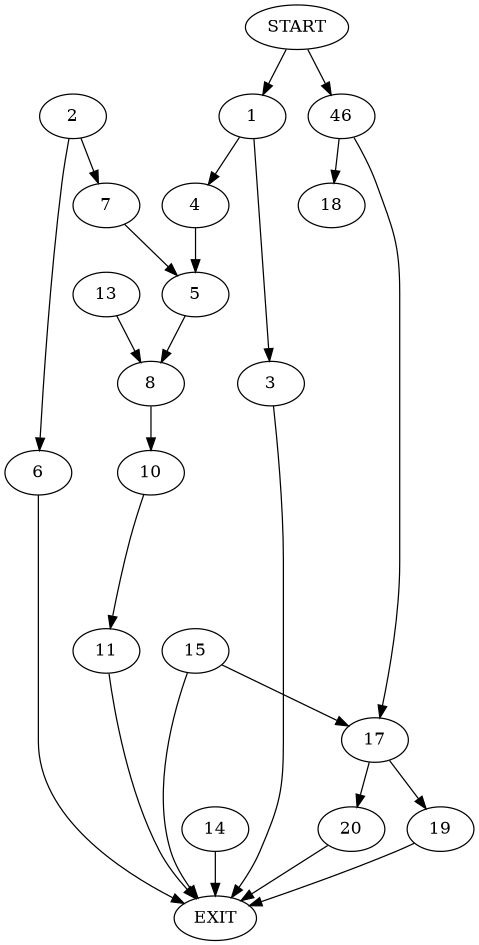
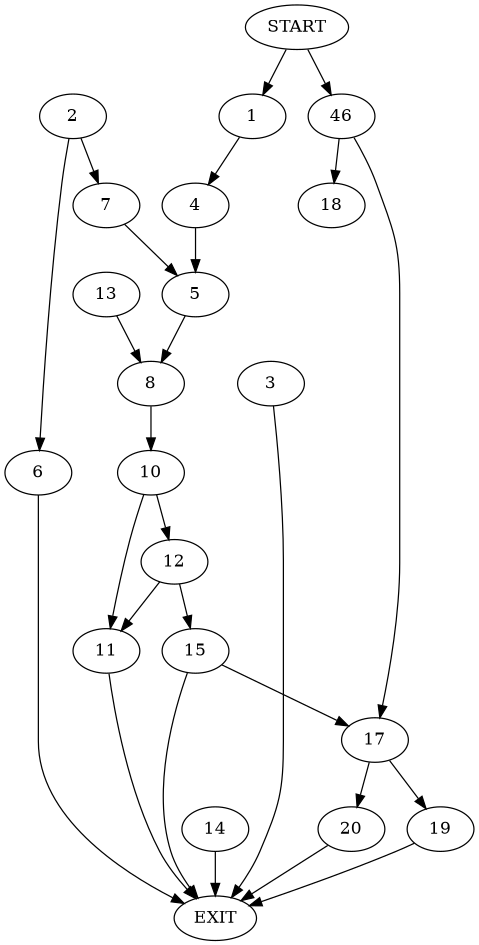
edge "1" -> "3": removed
node "12": added
